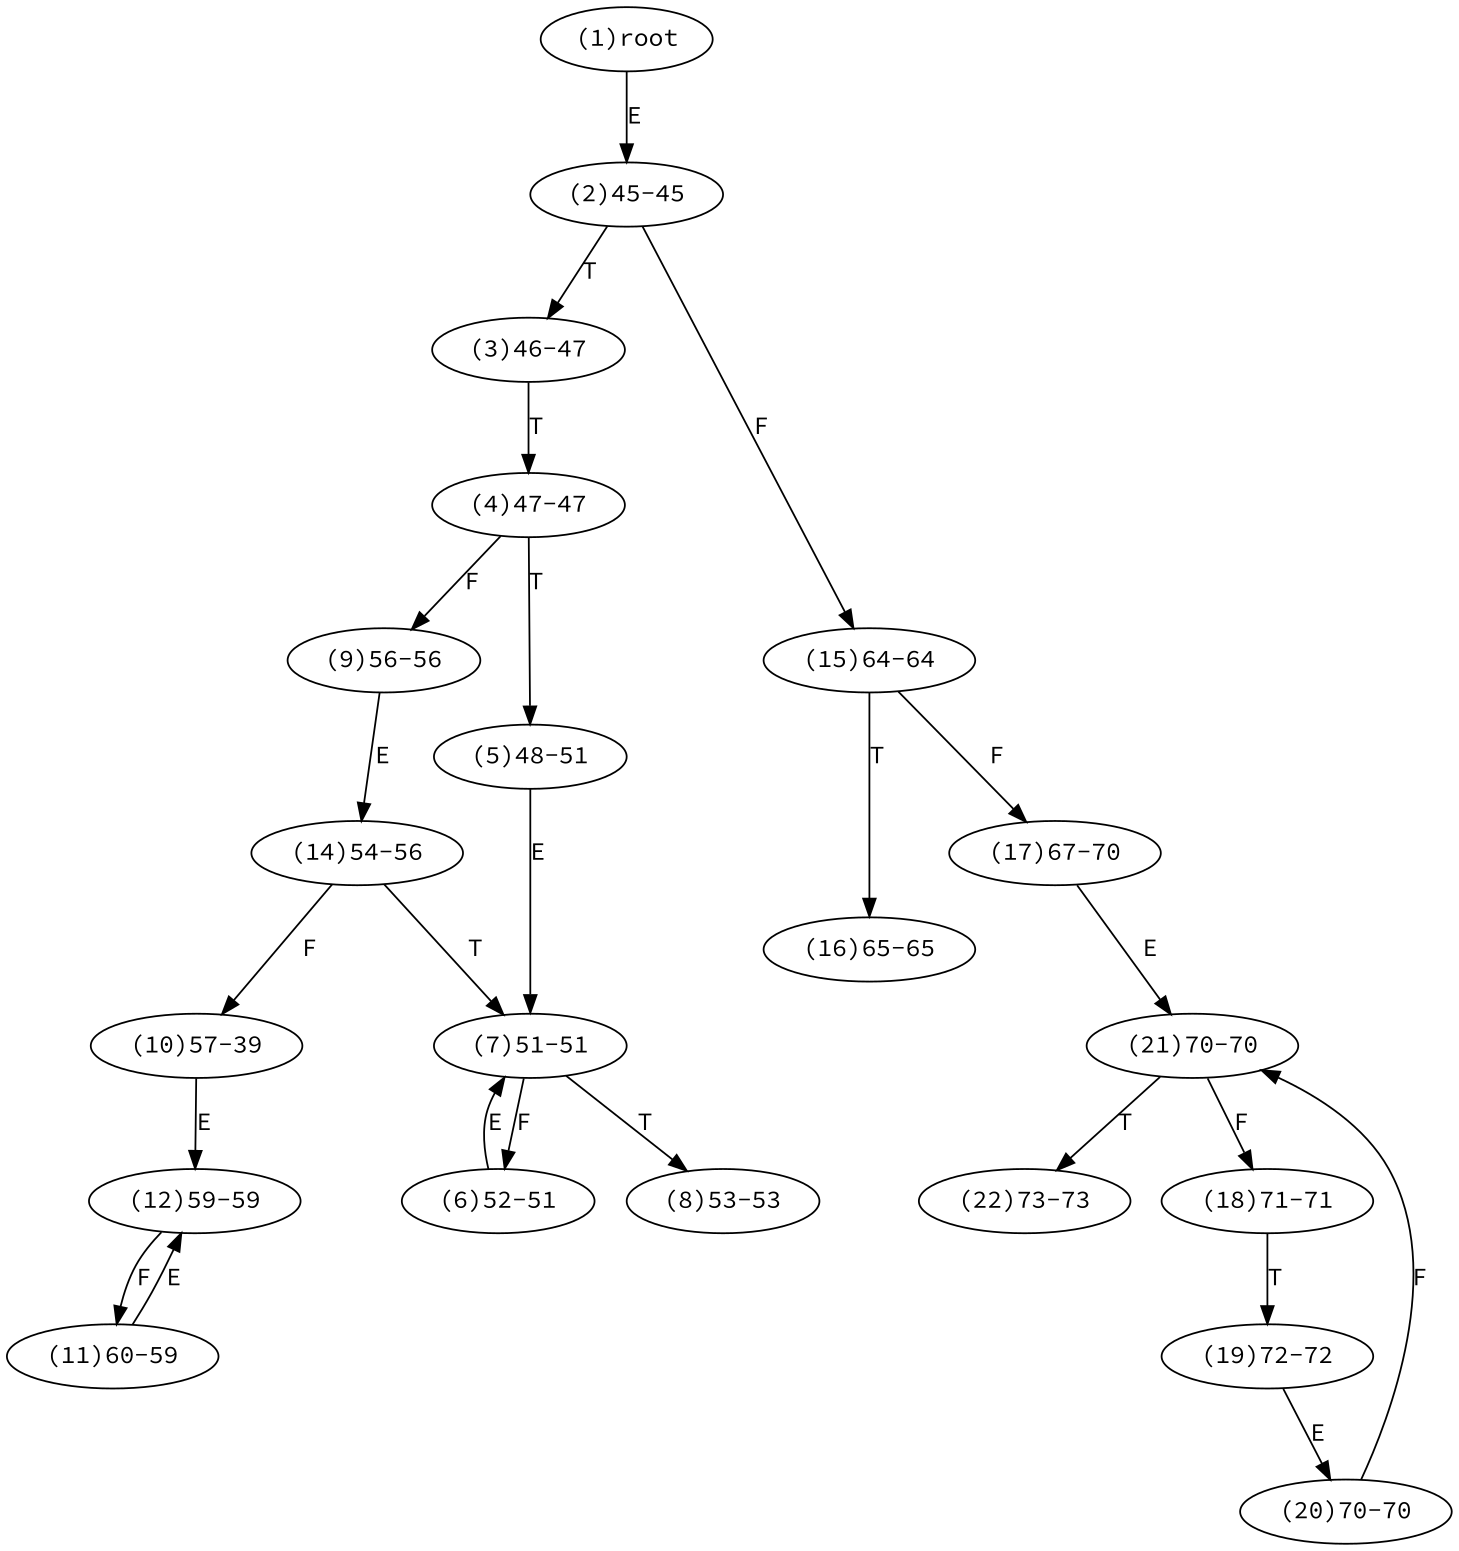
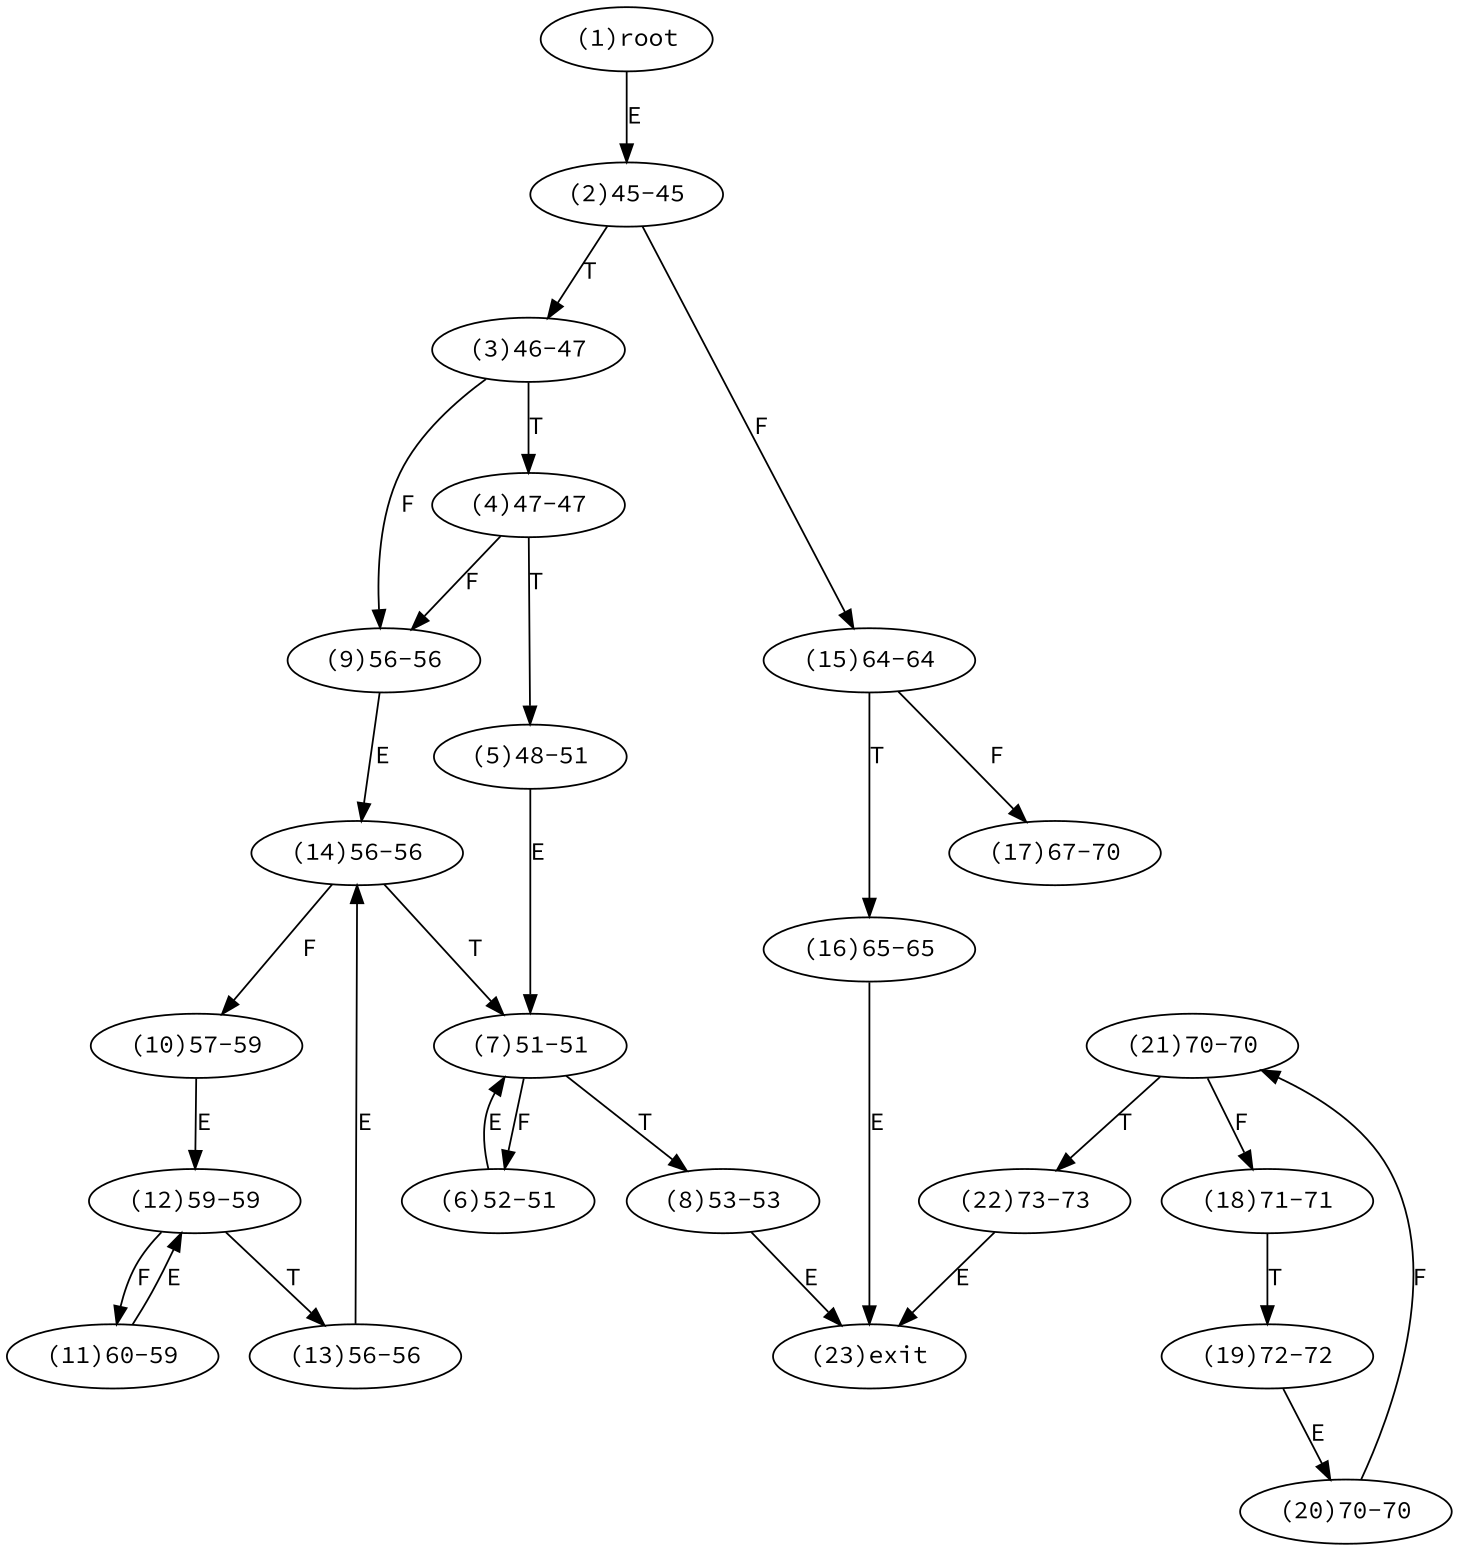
edge "(3)46-47" -> "(9)56-56": added, label "F"
node "(14)54-56": label "(14)54-56" -> "(14)56-56"
edge "(17)67-70" -> "(21)70-70": removed, label "E"
node "(10)57-39": label "(10)57-39" -> "(10)57-59"
node "(13)56-56": added
node "(23)exit": added
